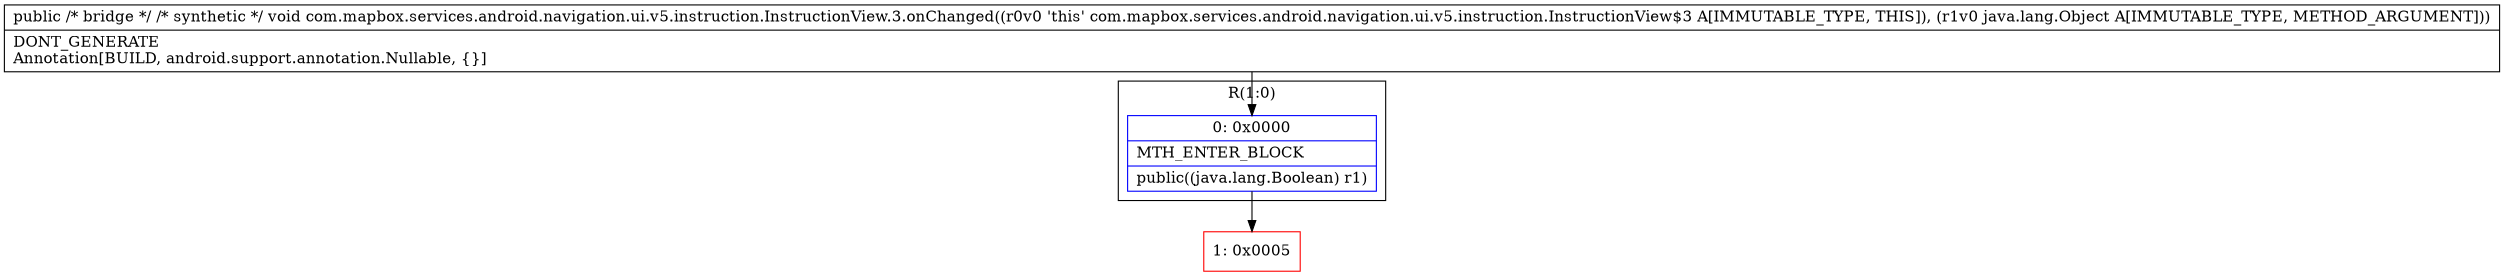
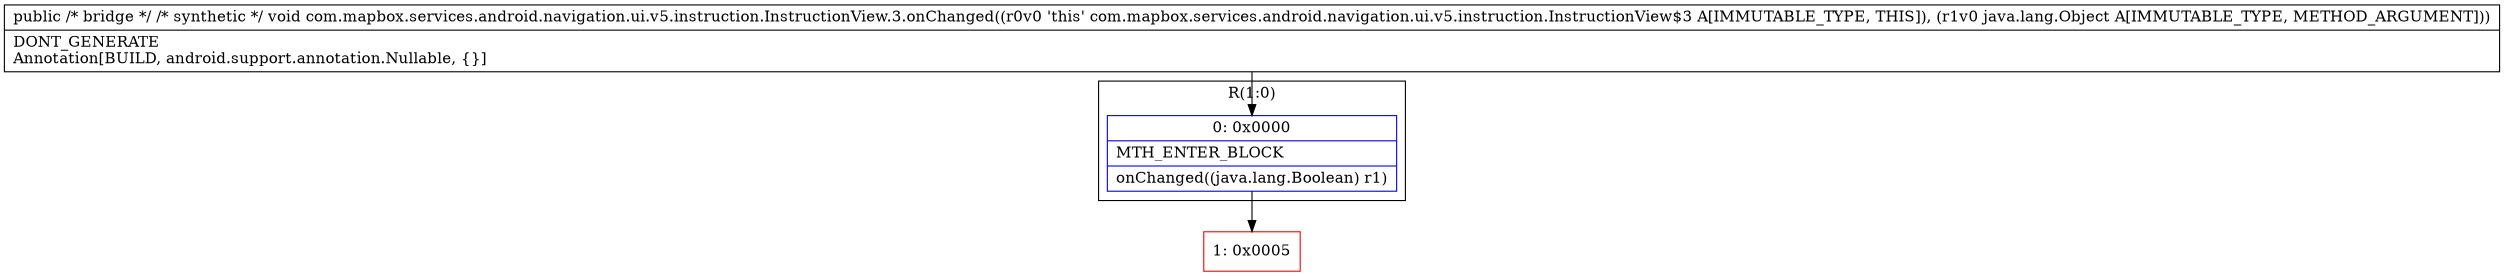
node "0: 0x0000": text "public((java.lang.Boolean) r1)" -> "onChanged((java.lang.Boolean) r1)"
